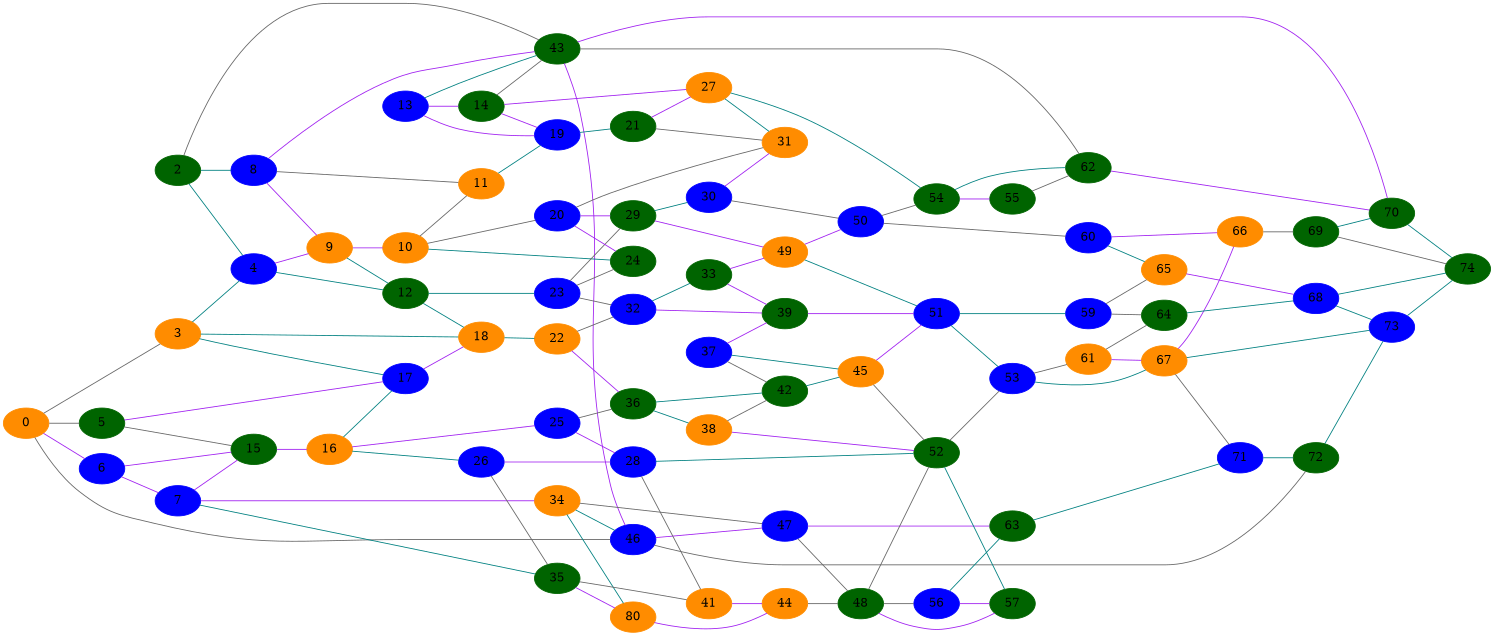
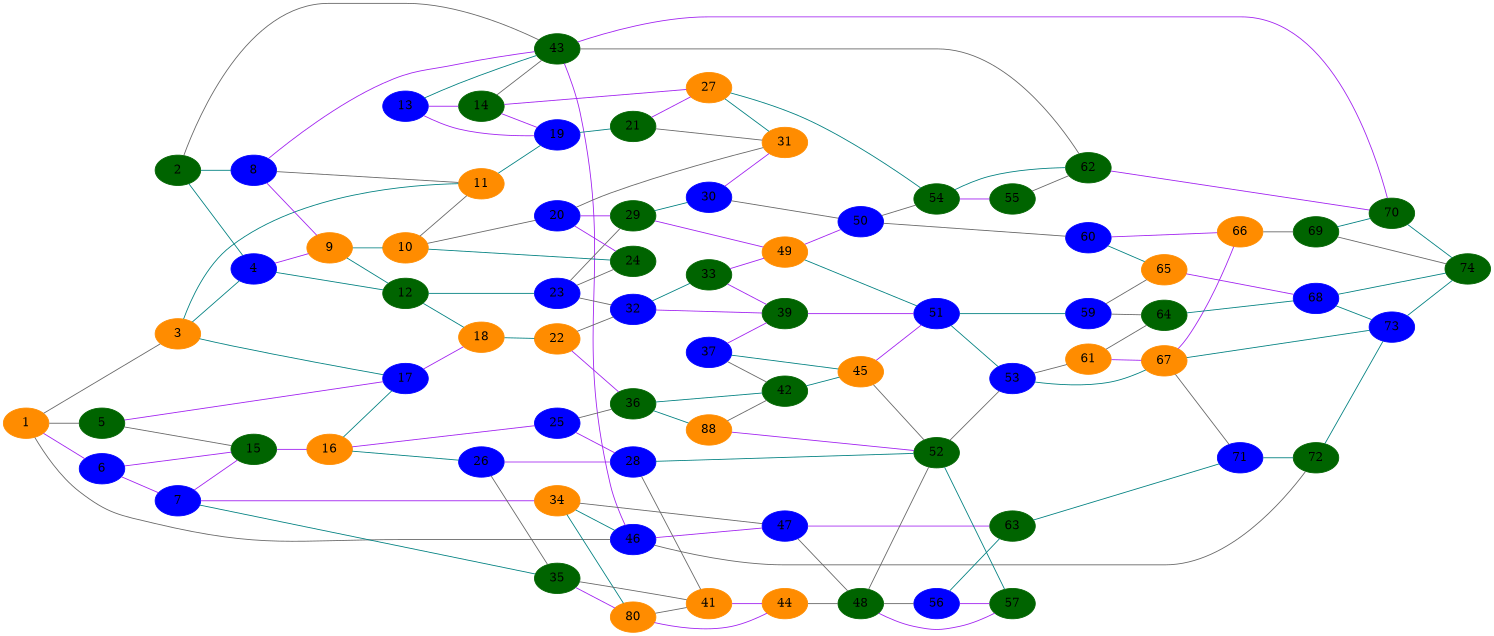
edge "9" -- "10": color purple -> teal
edge "3" -- "18": now "3" -- "11"
node "0": label "0" -> "1"
node "38": label "38" -> "88"
edge "41" -- "80": added
